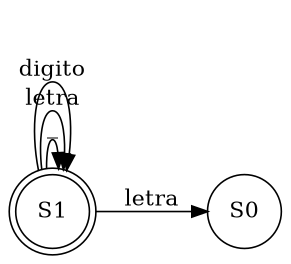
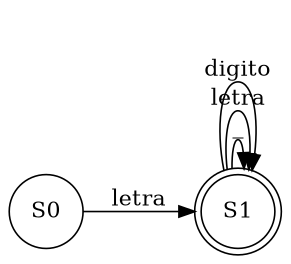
edge "S1" -> "S0": reversed
